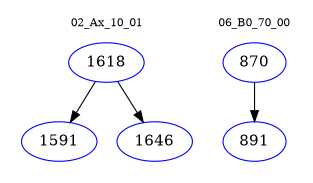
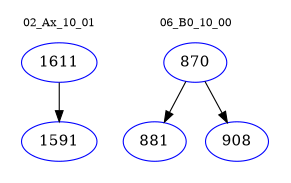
cluster "06_B0_70_00": label "06_B0_70_00" -> "06_B0_10_00"
node "1618": label "1618" -> "1611"
node "1646": removed
node "908": added
node "891": label "891" -> "881"
